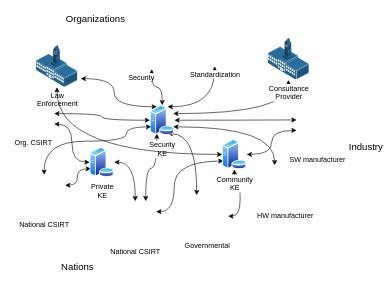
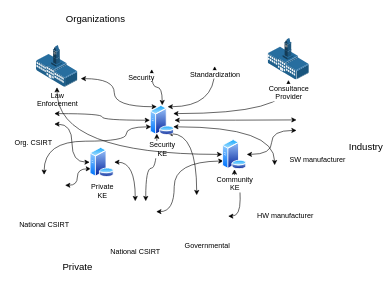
node "Nations": label "Nations" -> "Private"
